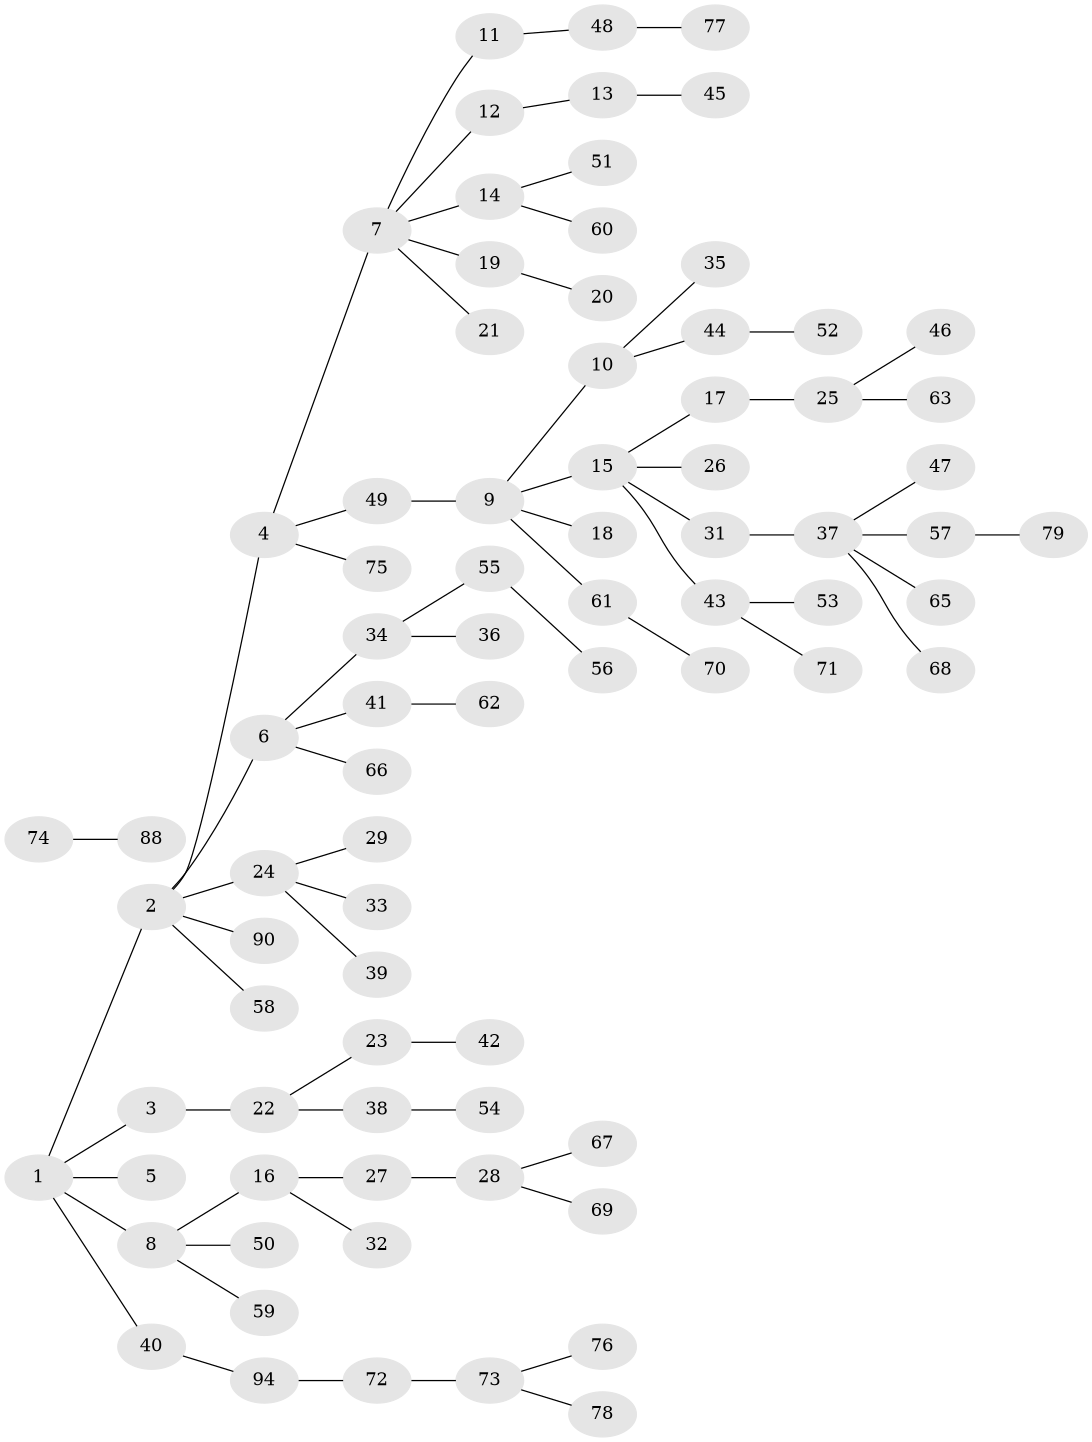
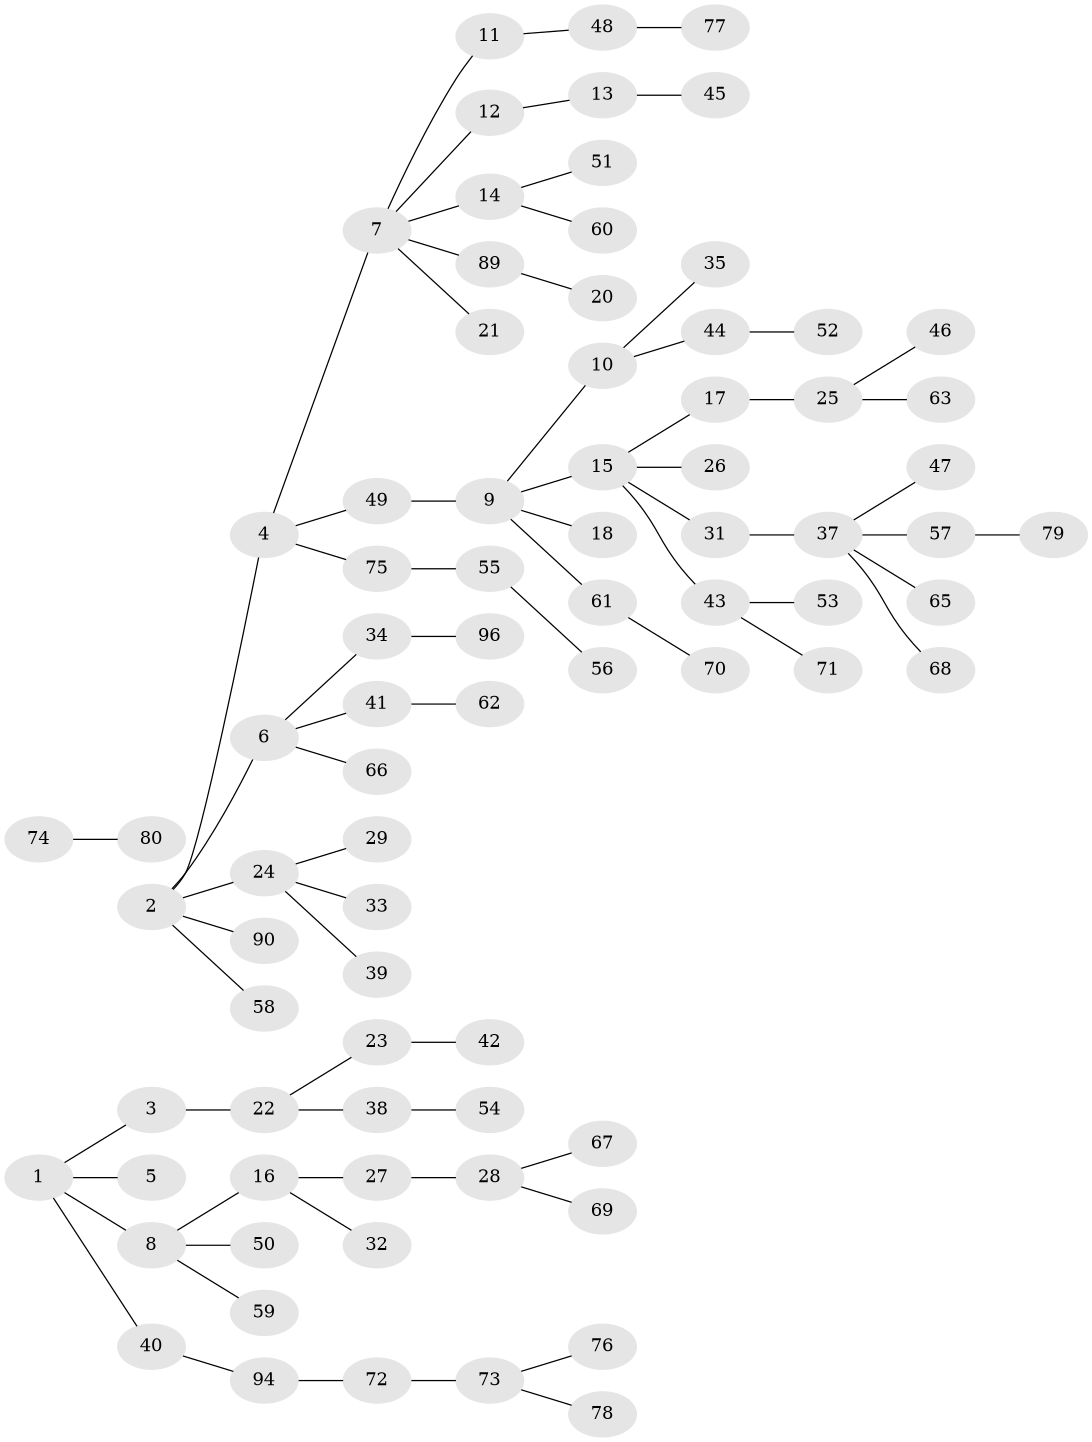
node "19": label "19" -> "89"
edge "55" -- "34": now "55" -- "75"
node "36": label "36" -> "96"
node "88": label "88" -> "80"
edge "2" -- "1": removed
